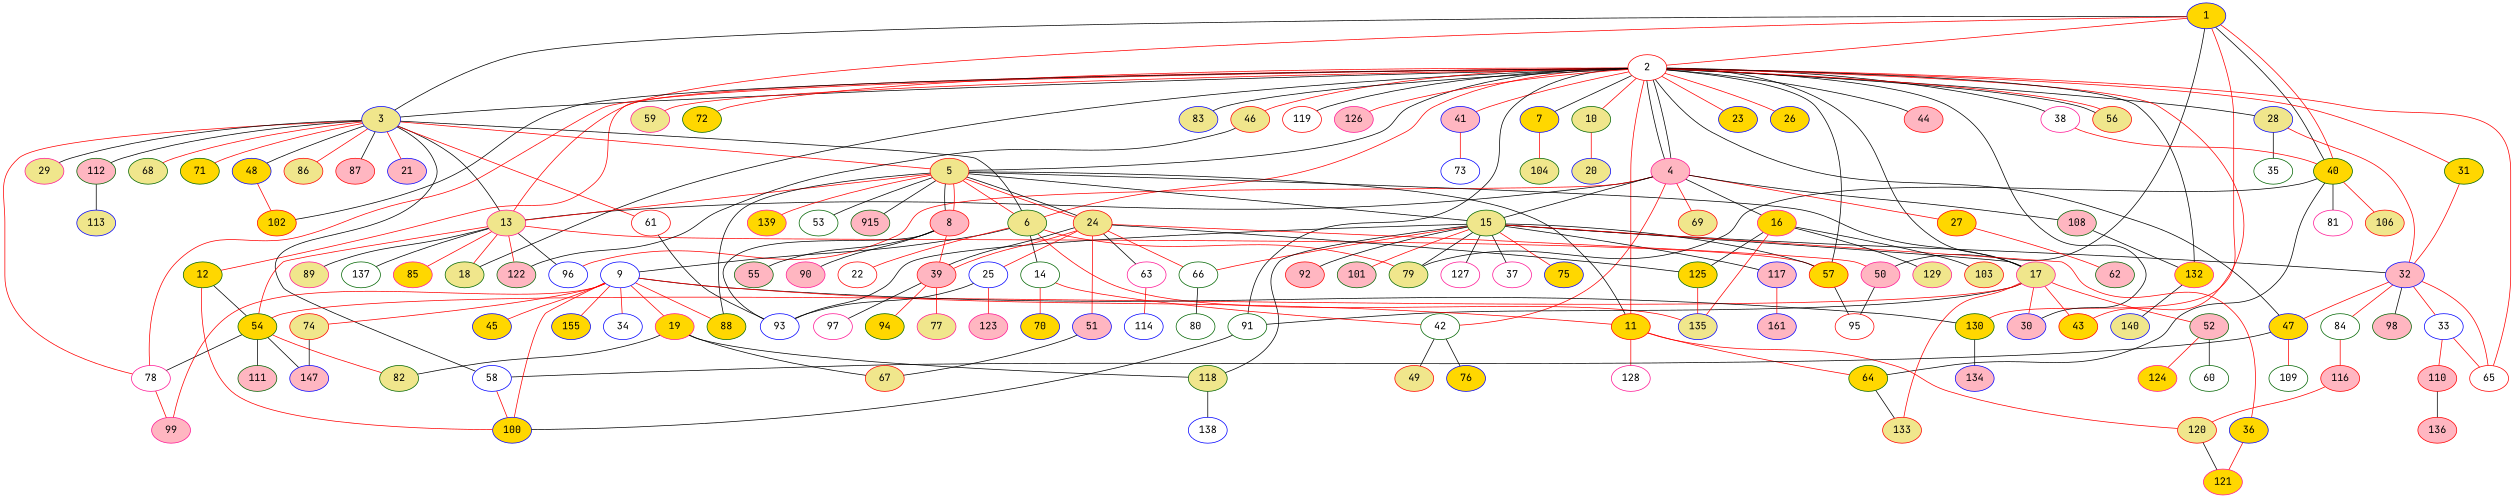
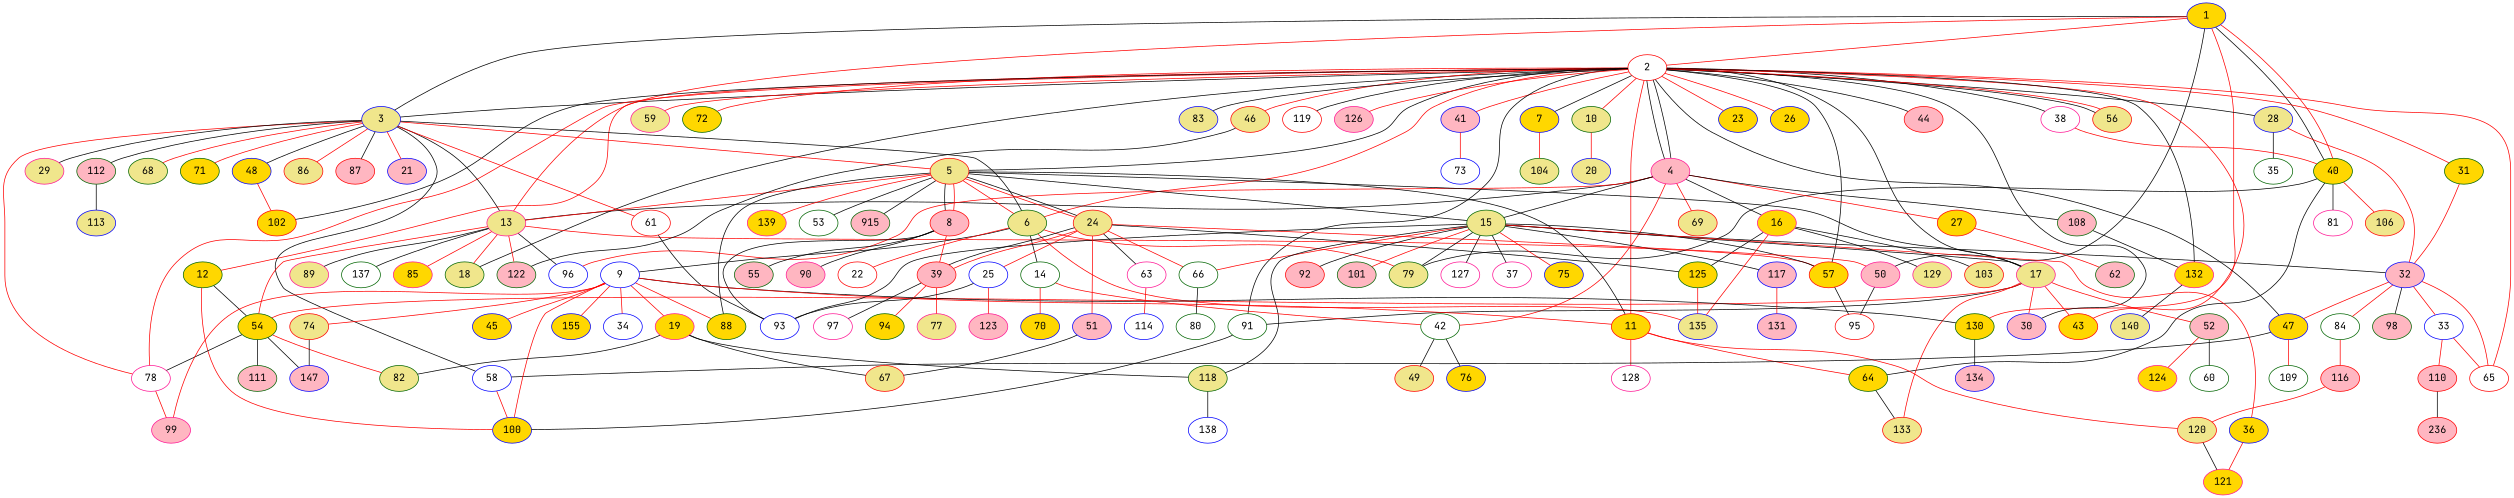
node "161": label "161" -> "131"
node "136": label "136" -> "236"
